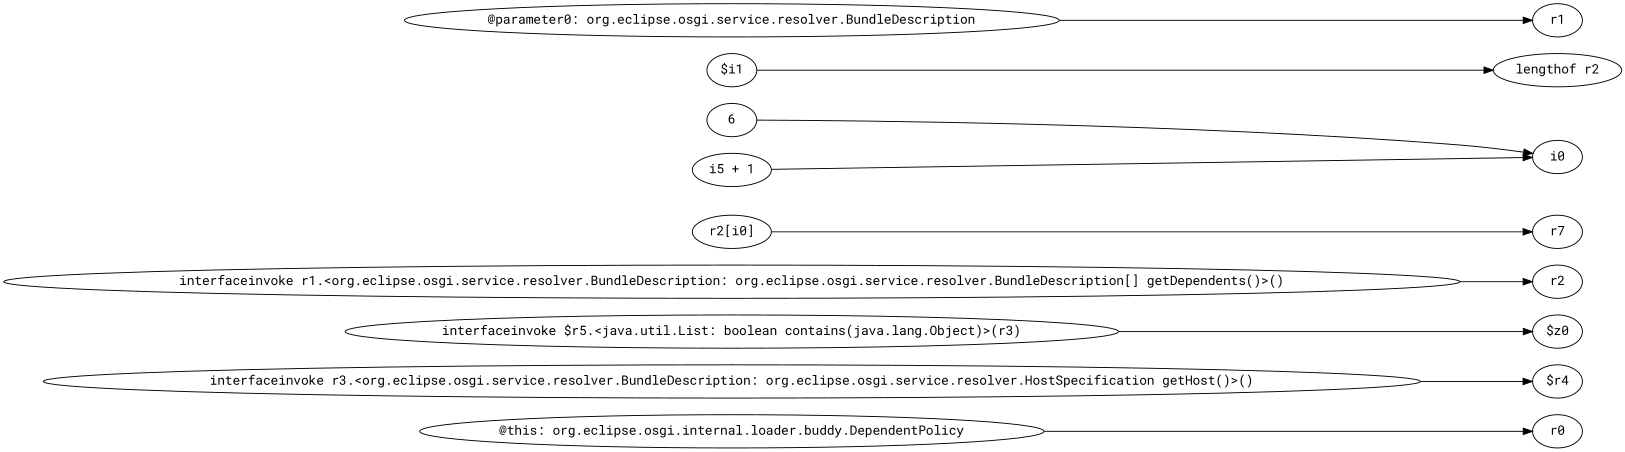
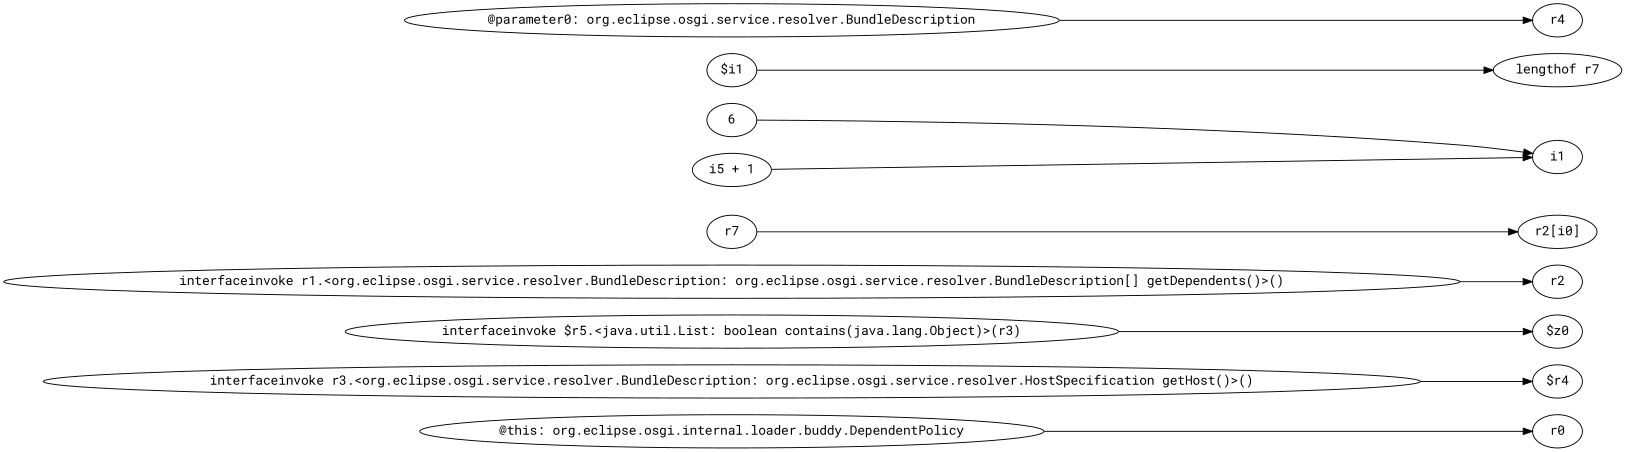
node "r1": label "r1" -> "r4"
node "lengthof r2": label "lengthof r2" -> "lengthof r7"
node "i0": label "i0" -> "i1"
edge "r2[i0]" -> "r7": reversed
